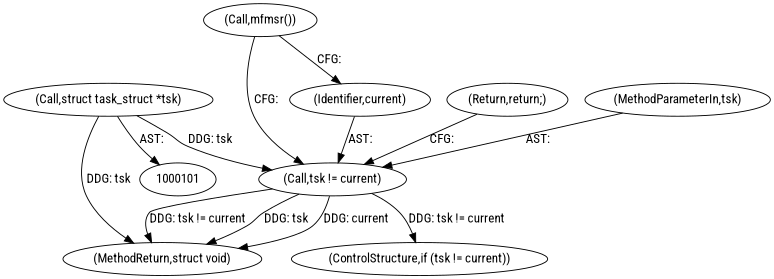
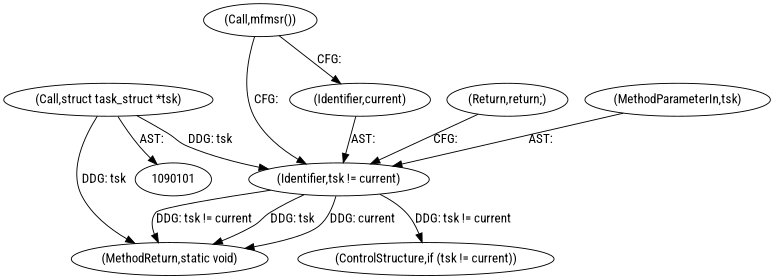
node "1000101": label "1000101" -> "1090101"
node "(Call,tsk != current)": label "(Call,tsk != current)" -> "(Identifier,tsk != current)"
node "(MethodReturn,struct void)": label "(MethodReturn,struct void)" -> "(MethodReturn,static void)"
